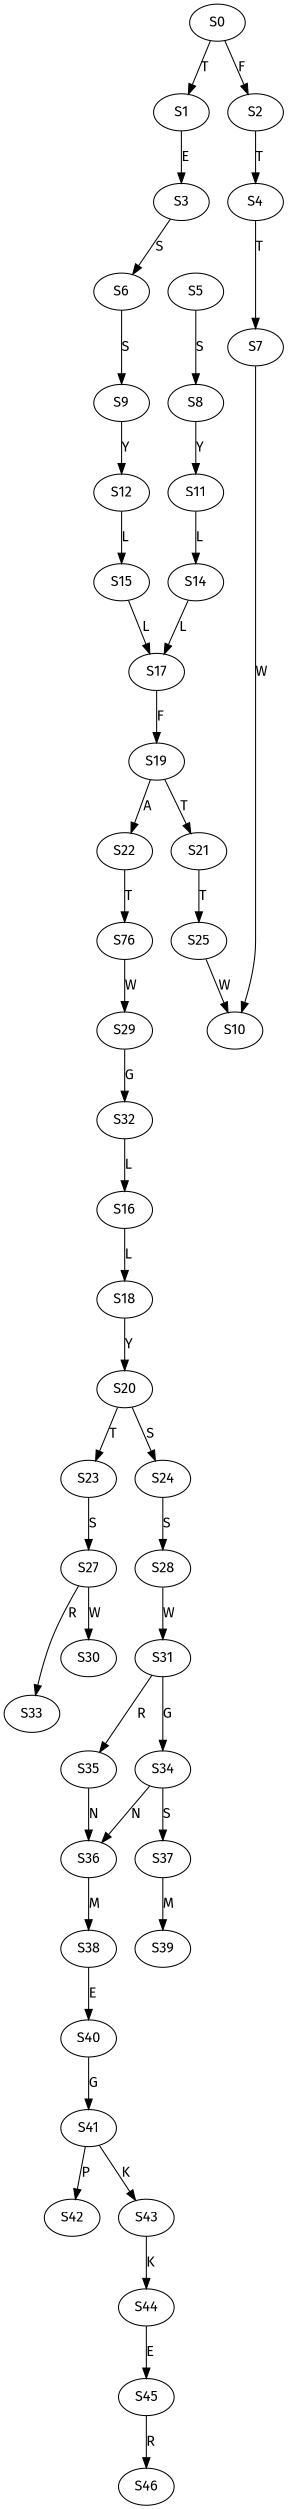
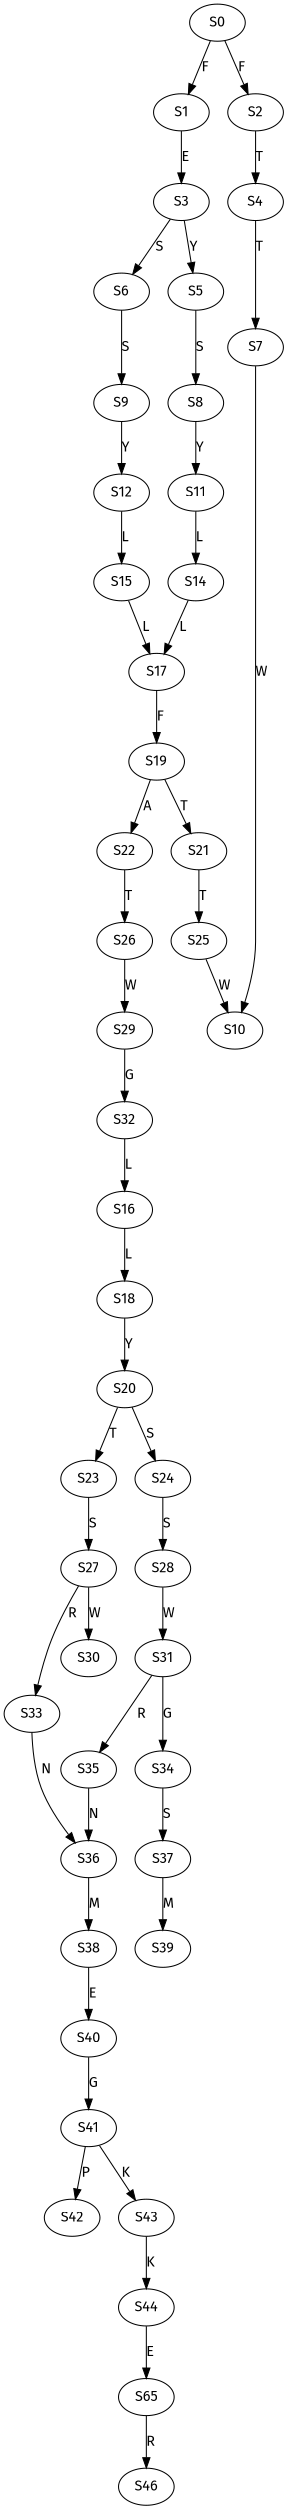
edge "S0" -> "S1": label "T" -> "F"
edge "S3" -> "S5": added, label "Y"
node "S76": label "S76" -> "S26"
edge "S34" -> "S36": now "S33" -> "S36"
node "S45": label "S45" -> "S65"
